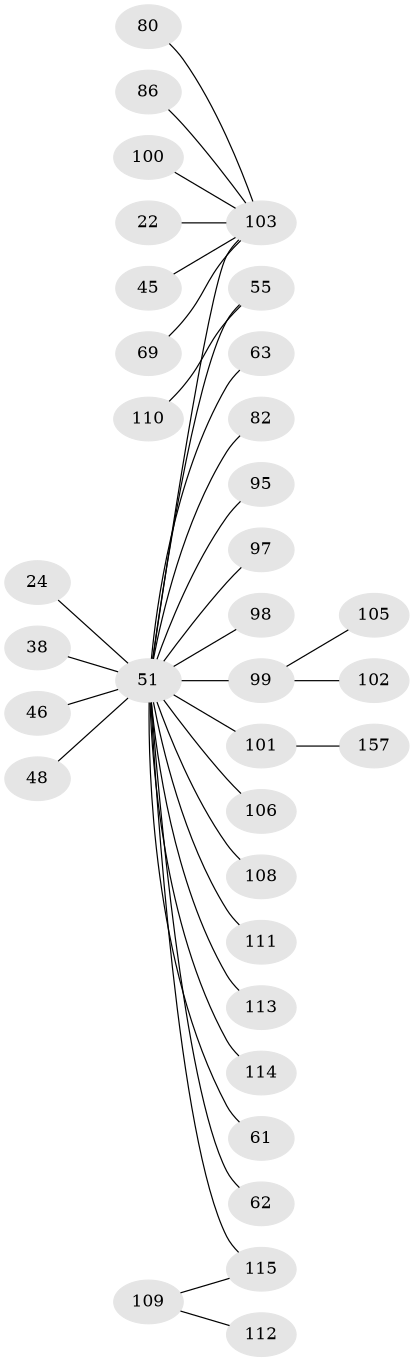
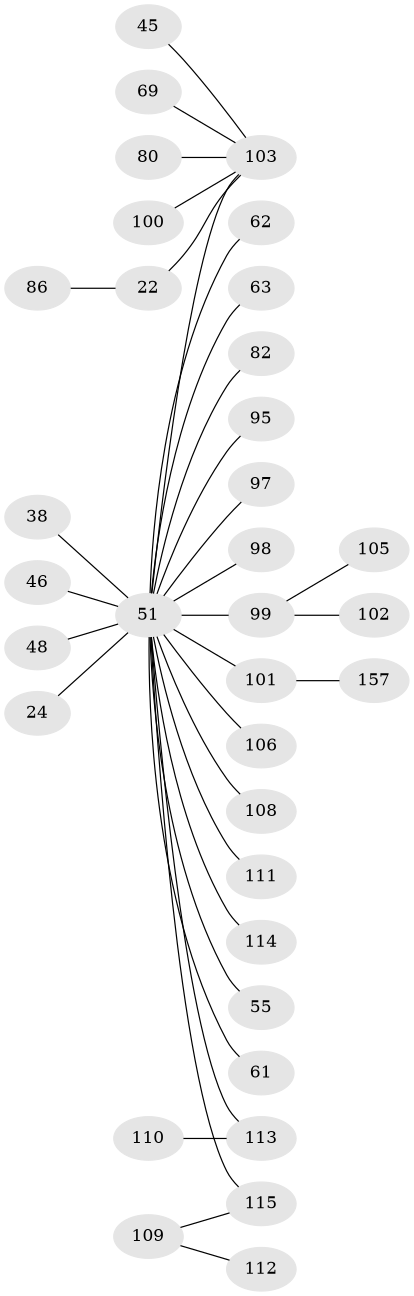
edge "86" -- "103": now "86" -- "22"
edge "55" -- "110": now "113" -- "110"
